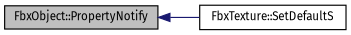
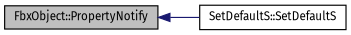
node "FbxTexture::SetDefaultS": label "FbxTexture::SetDefaultS" -> "SetDefaultS::SetDefaultS"
